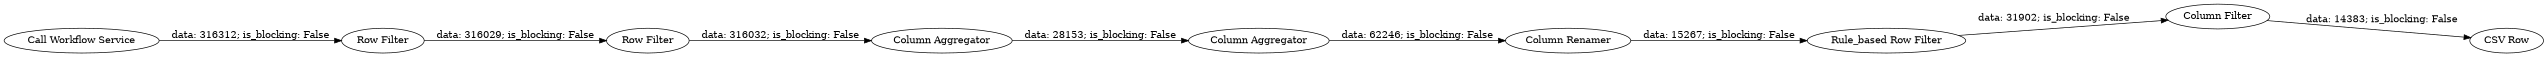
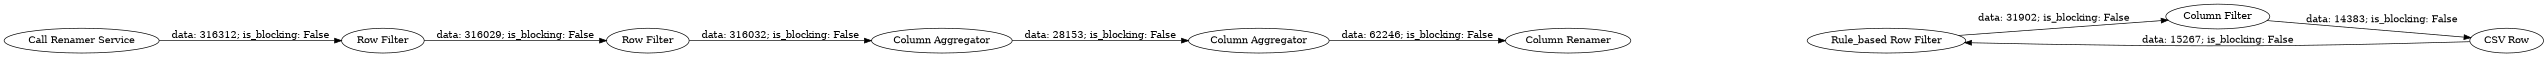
node "Call Workflow Service": label "Call Workflow Service" -> "Call Renamer Service"
edge "Column Renamer" -> "Rule_based Row Filter": now "CSV Row" -> "Rule_based Row Filter"
